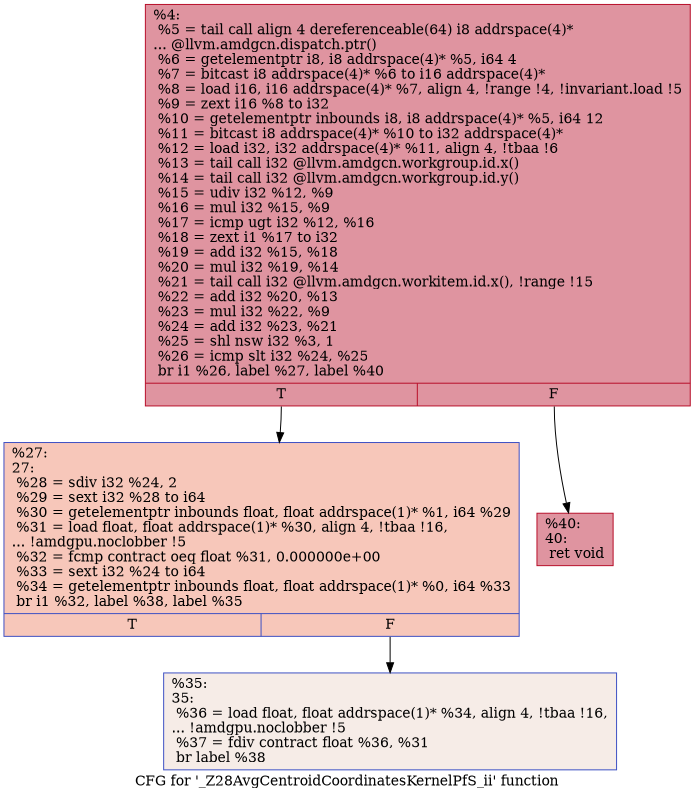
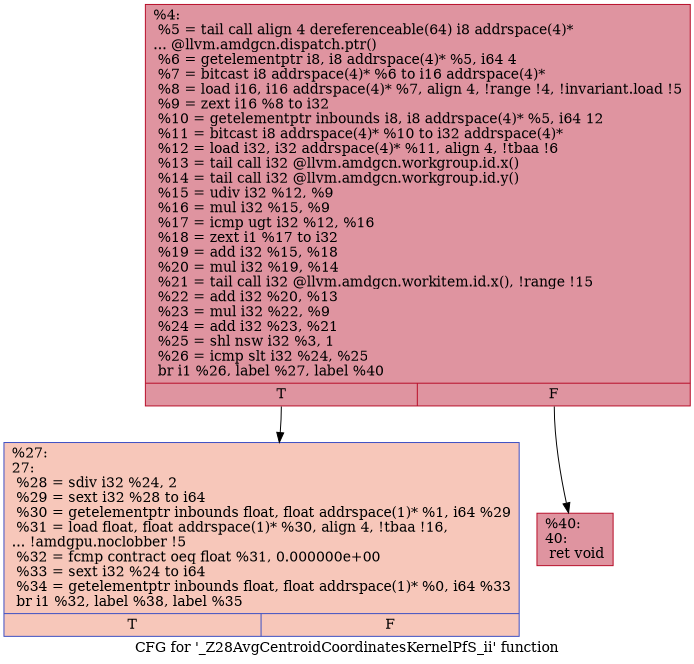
node "%35:": removed
